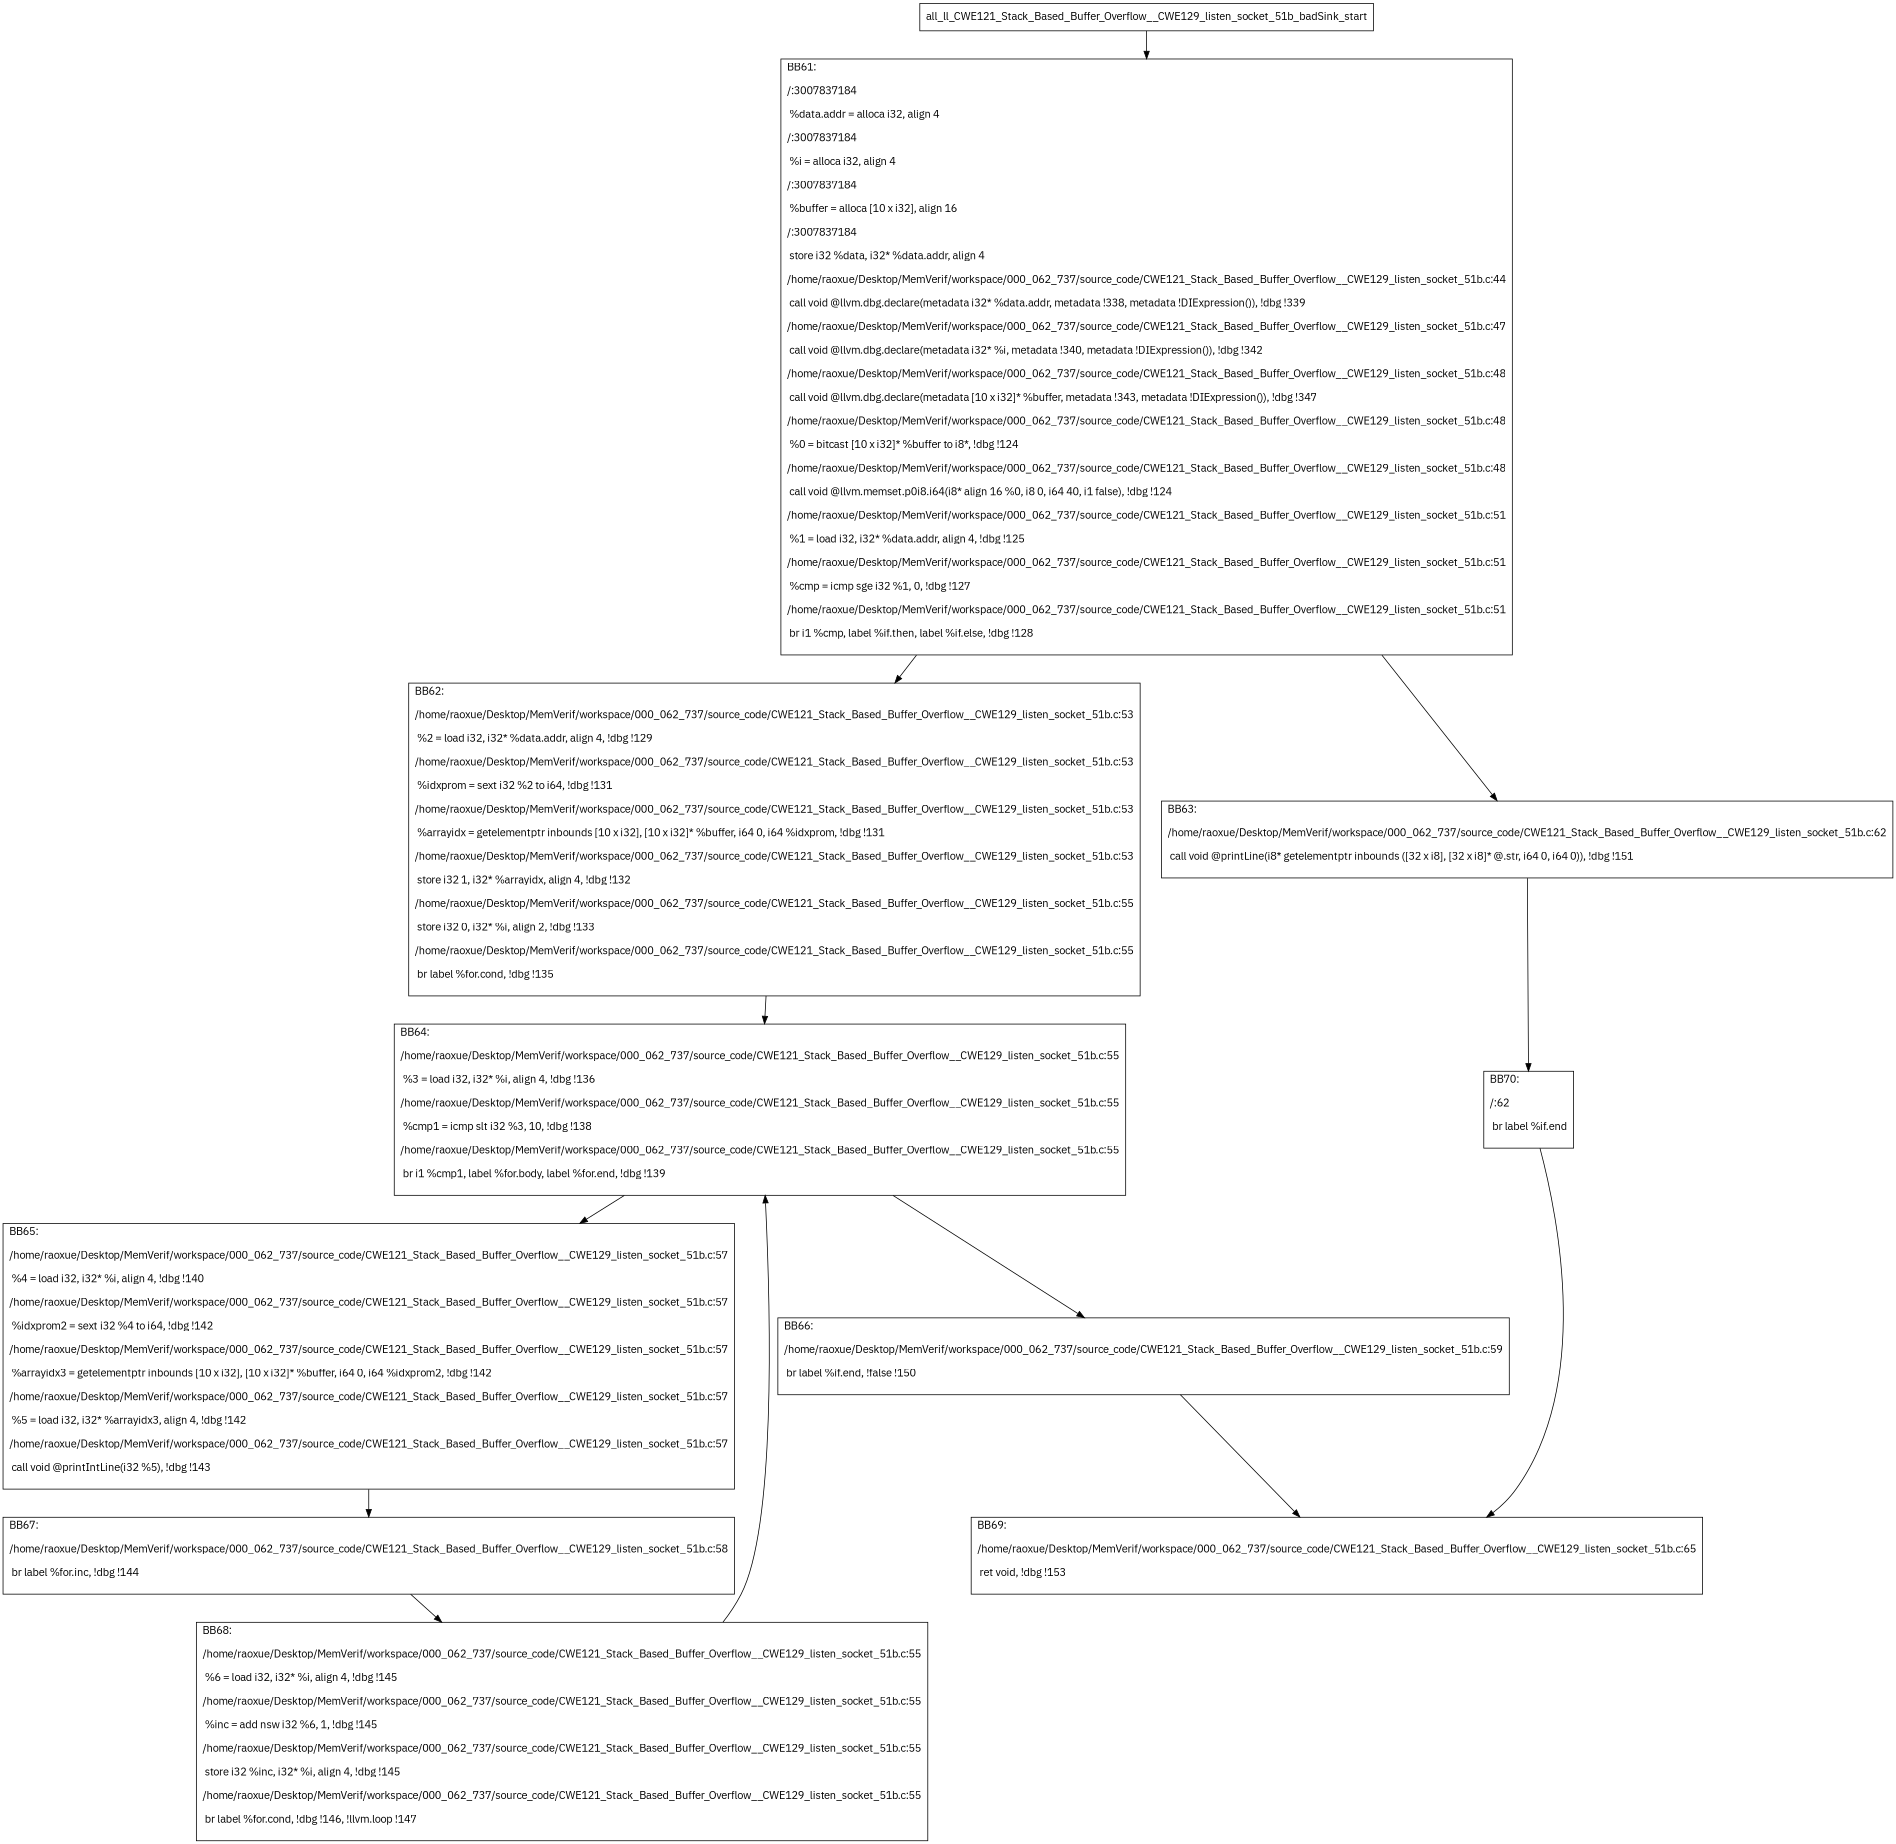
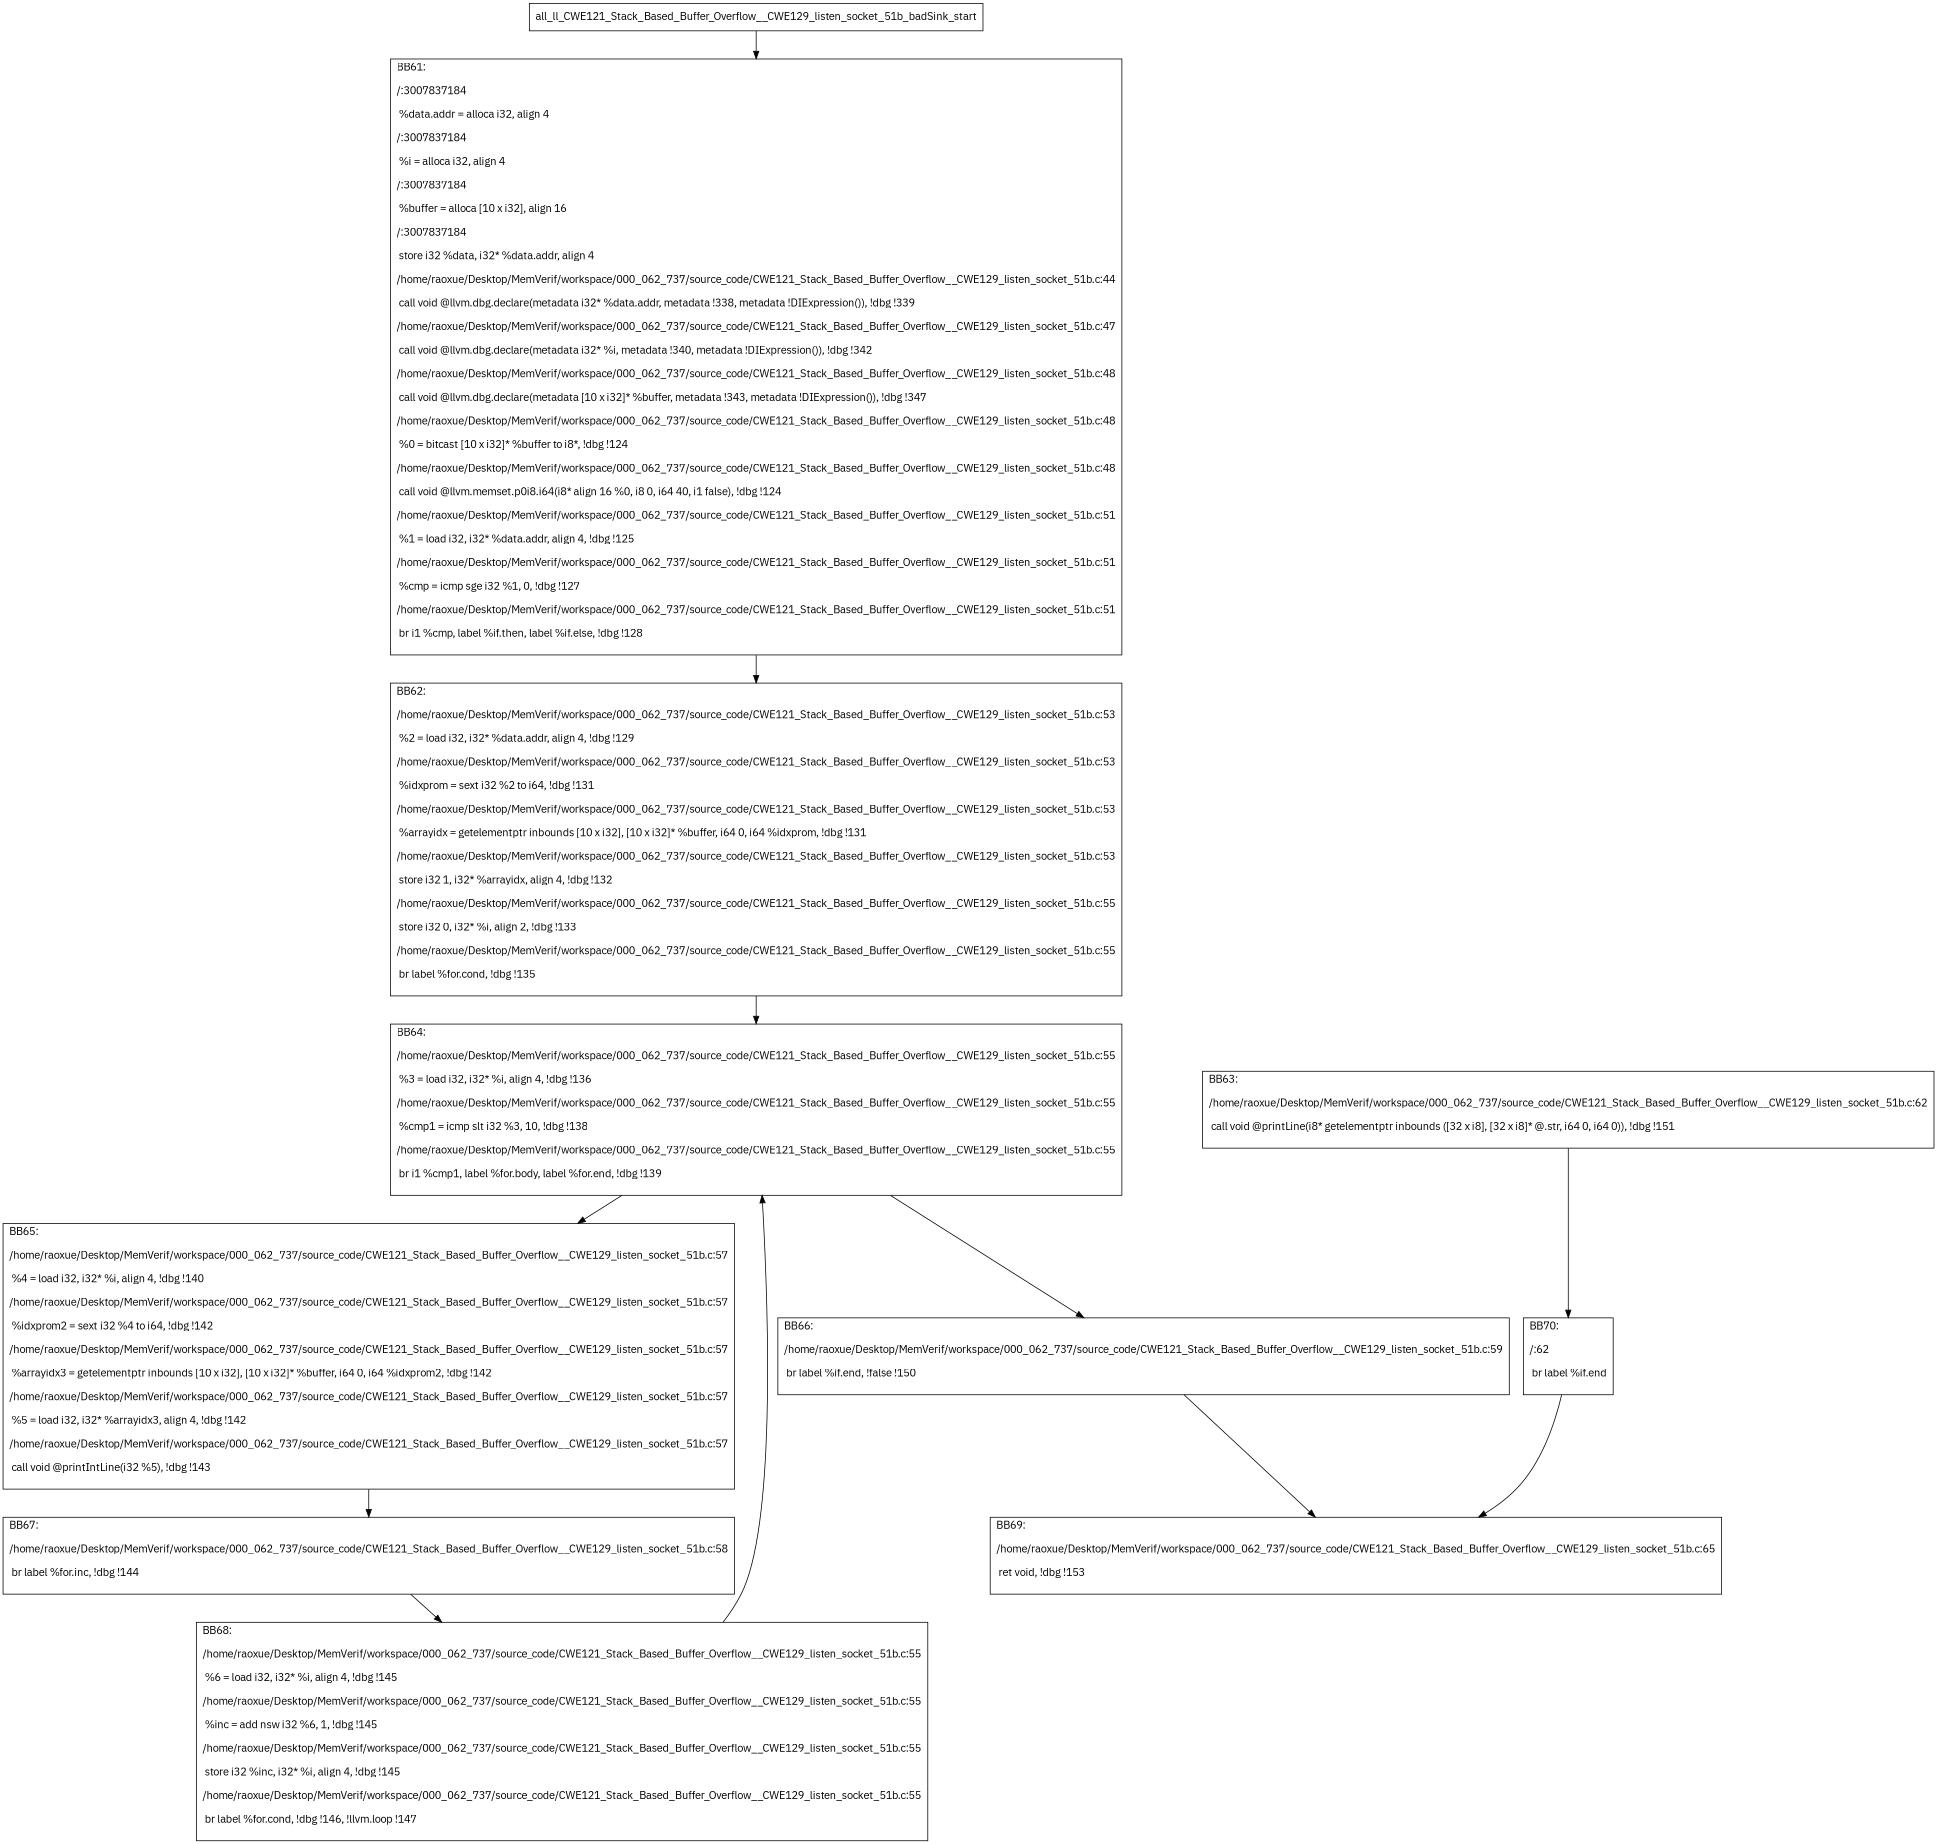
edge "BB61:" -> "BB63:": removed
